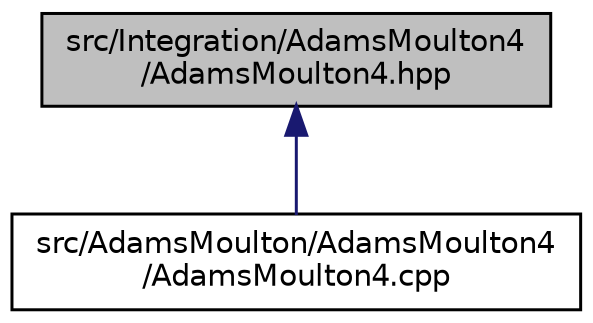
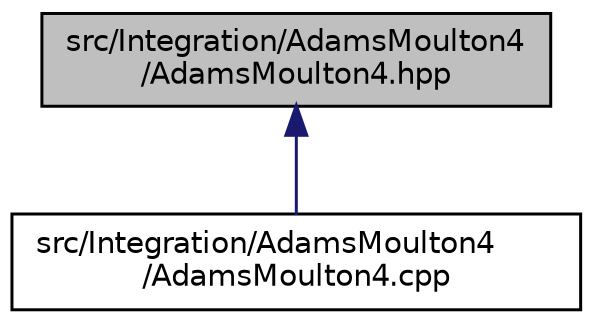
node "src/AdamsMoulton/AdamsMoulton4 /AdamsMoulton4.cpp": label "src/AdamsMoulton/AdamsMoulton4 /AdamsMoulton4.cpp" -> "src/Integration/AdamsMoulton4 /AdamsMoulton4.cpp"
